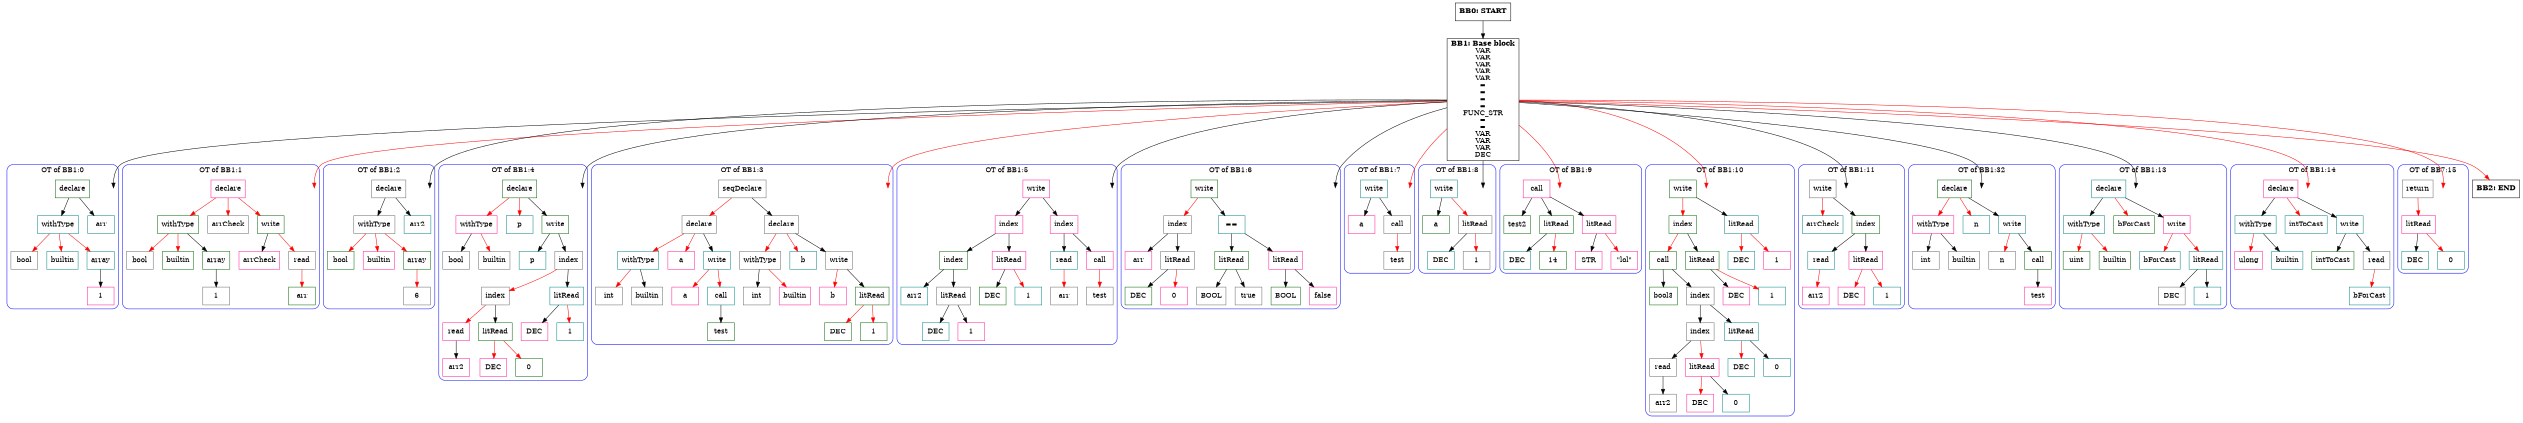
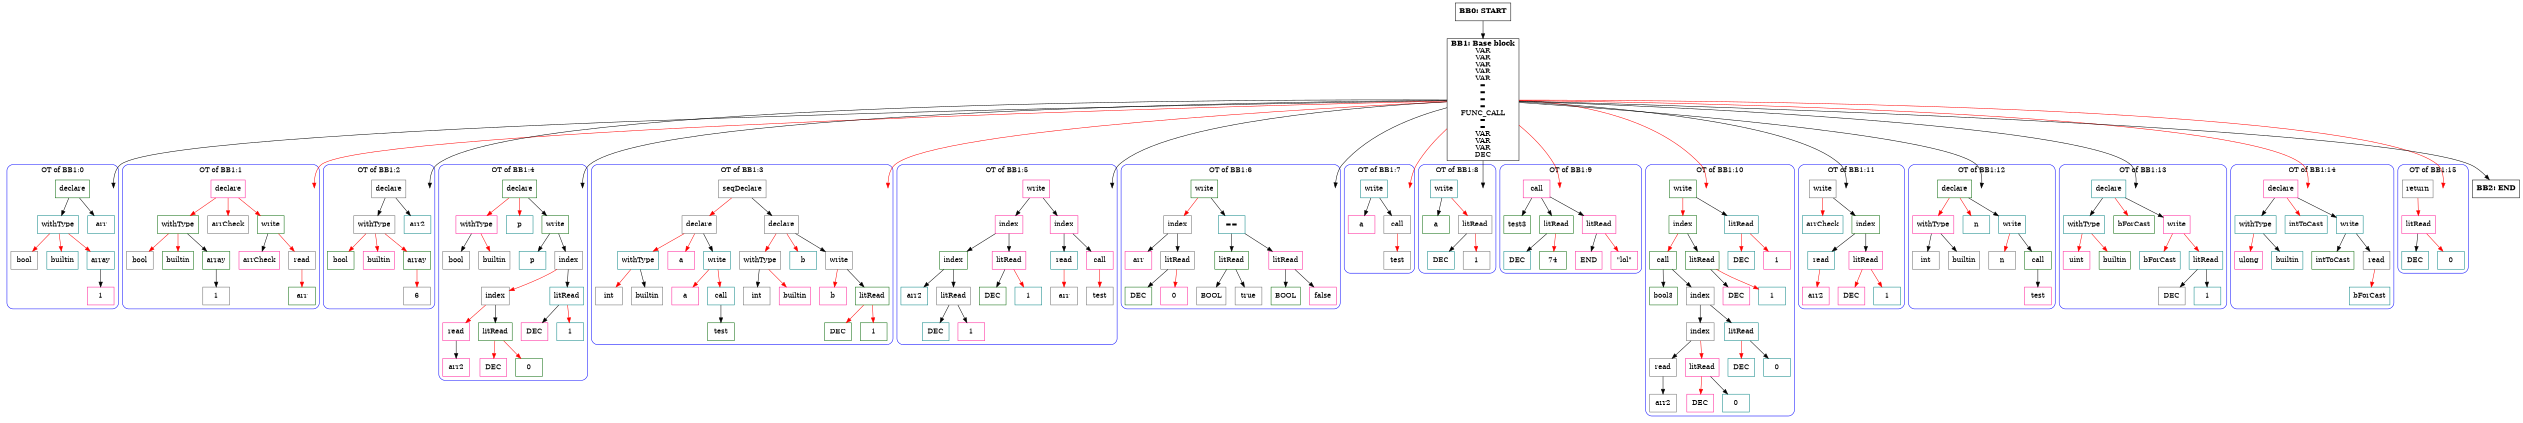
node "BB1: Base block": text "FUNC_STR" -> "FUNC_CALL"
edge "BB1: Base block" -> "BB2: END": color red -> black
cluster "OT of BB1:32": label "OT of BB1:32" -> "OT of BB1:12"
cluster "OT of BB7:15": label "OT of BB7:15" -> "OT of BB1:15"
node "test2": label "test2" -> "test3"
node "14": label "14" -> "74"
node "STR": label "STR" -> "END"
node "uint": color darkgreen -> deeppink
